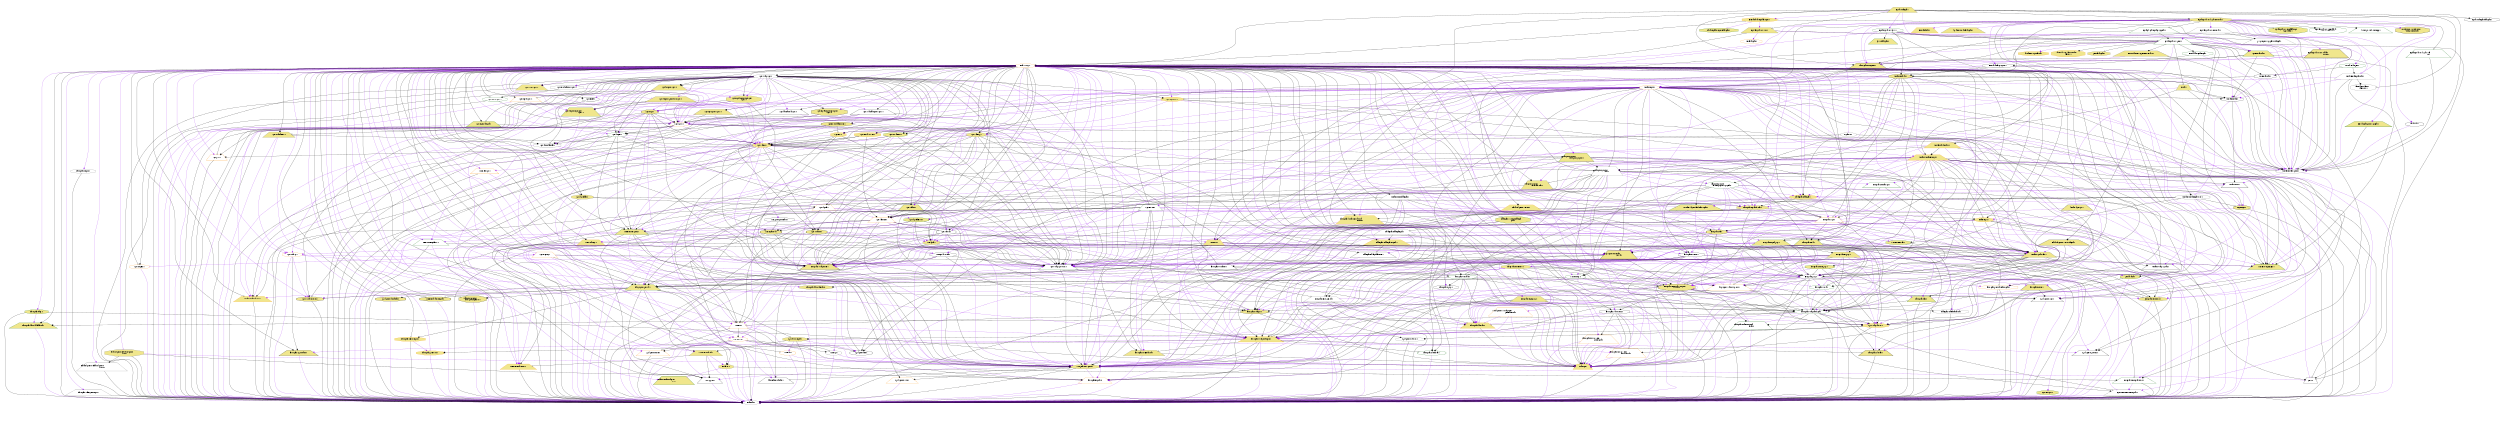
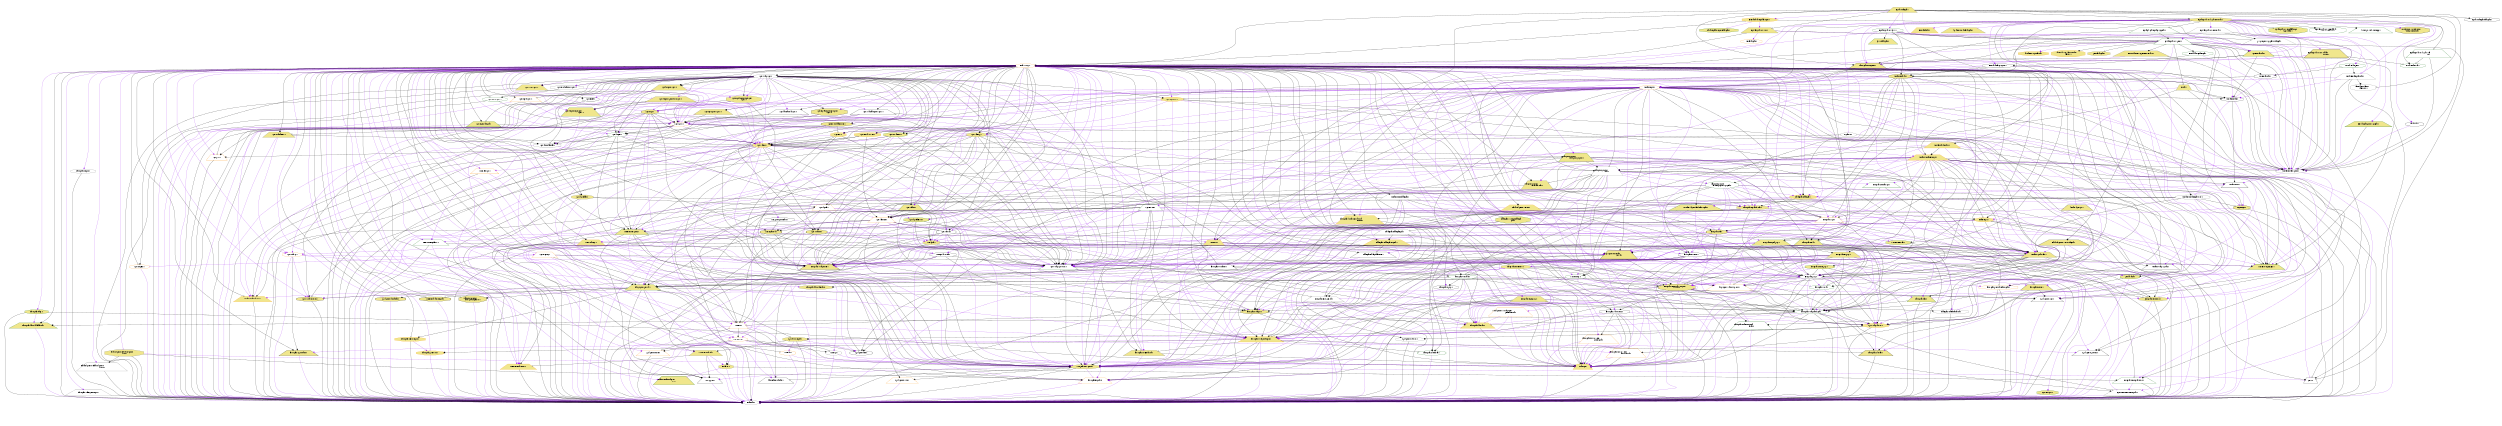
node "Online/CoreOnline.h": added
